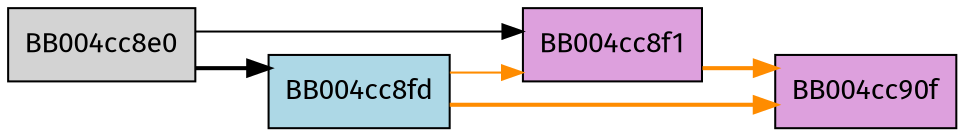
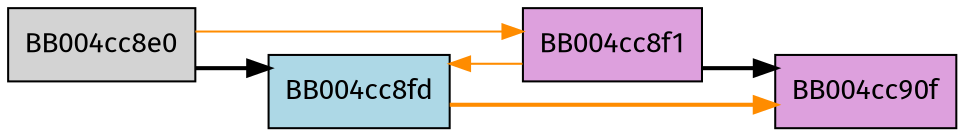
edge "BB004cc8e0" -> "BB004cc8f1": color black -> darkorange
edge "BB004cc8f1" -> "BB004cc90f": color darkorange -> black
edge "BB004cc8fd" -> "BB004cc8f1": reversed
